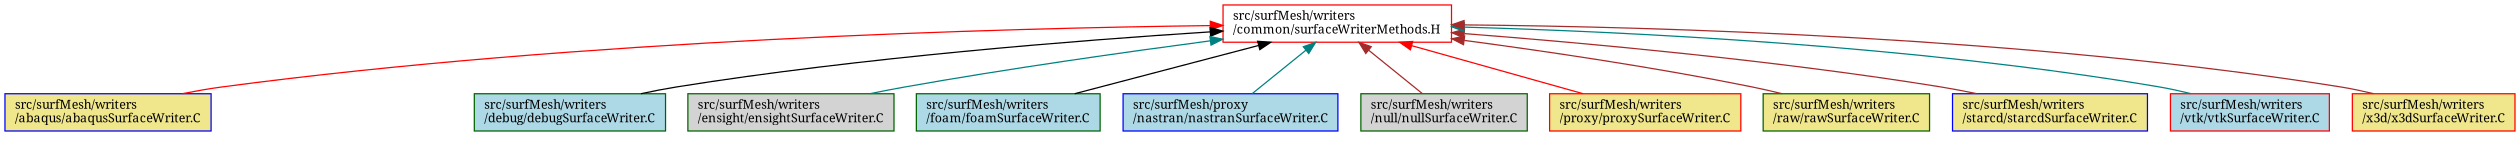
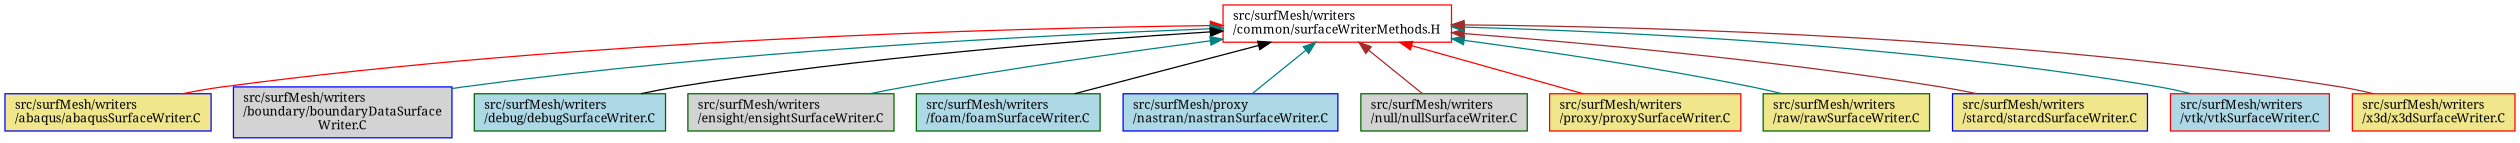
edge "src/surfMesh/writers /raw/rawSurfaceWriter.C" -> "src/surfMesh/writers /common/surfaceWriterMethods.H": color brown -> teal
node "src/surfMesh/writers /boundary/boundaryDataSurface Writer.C": added
